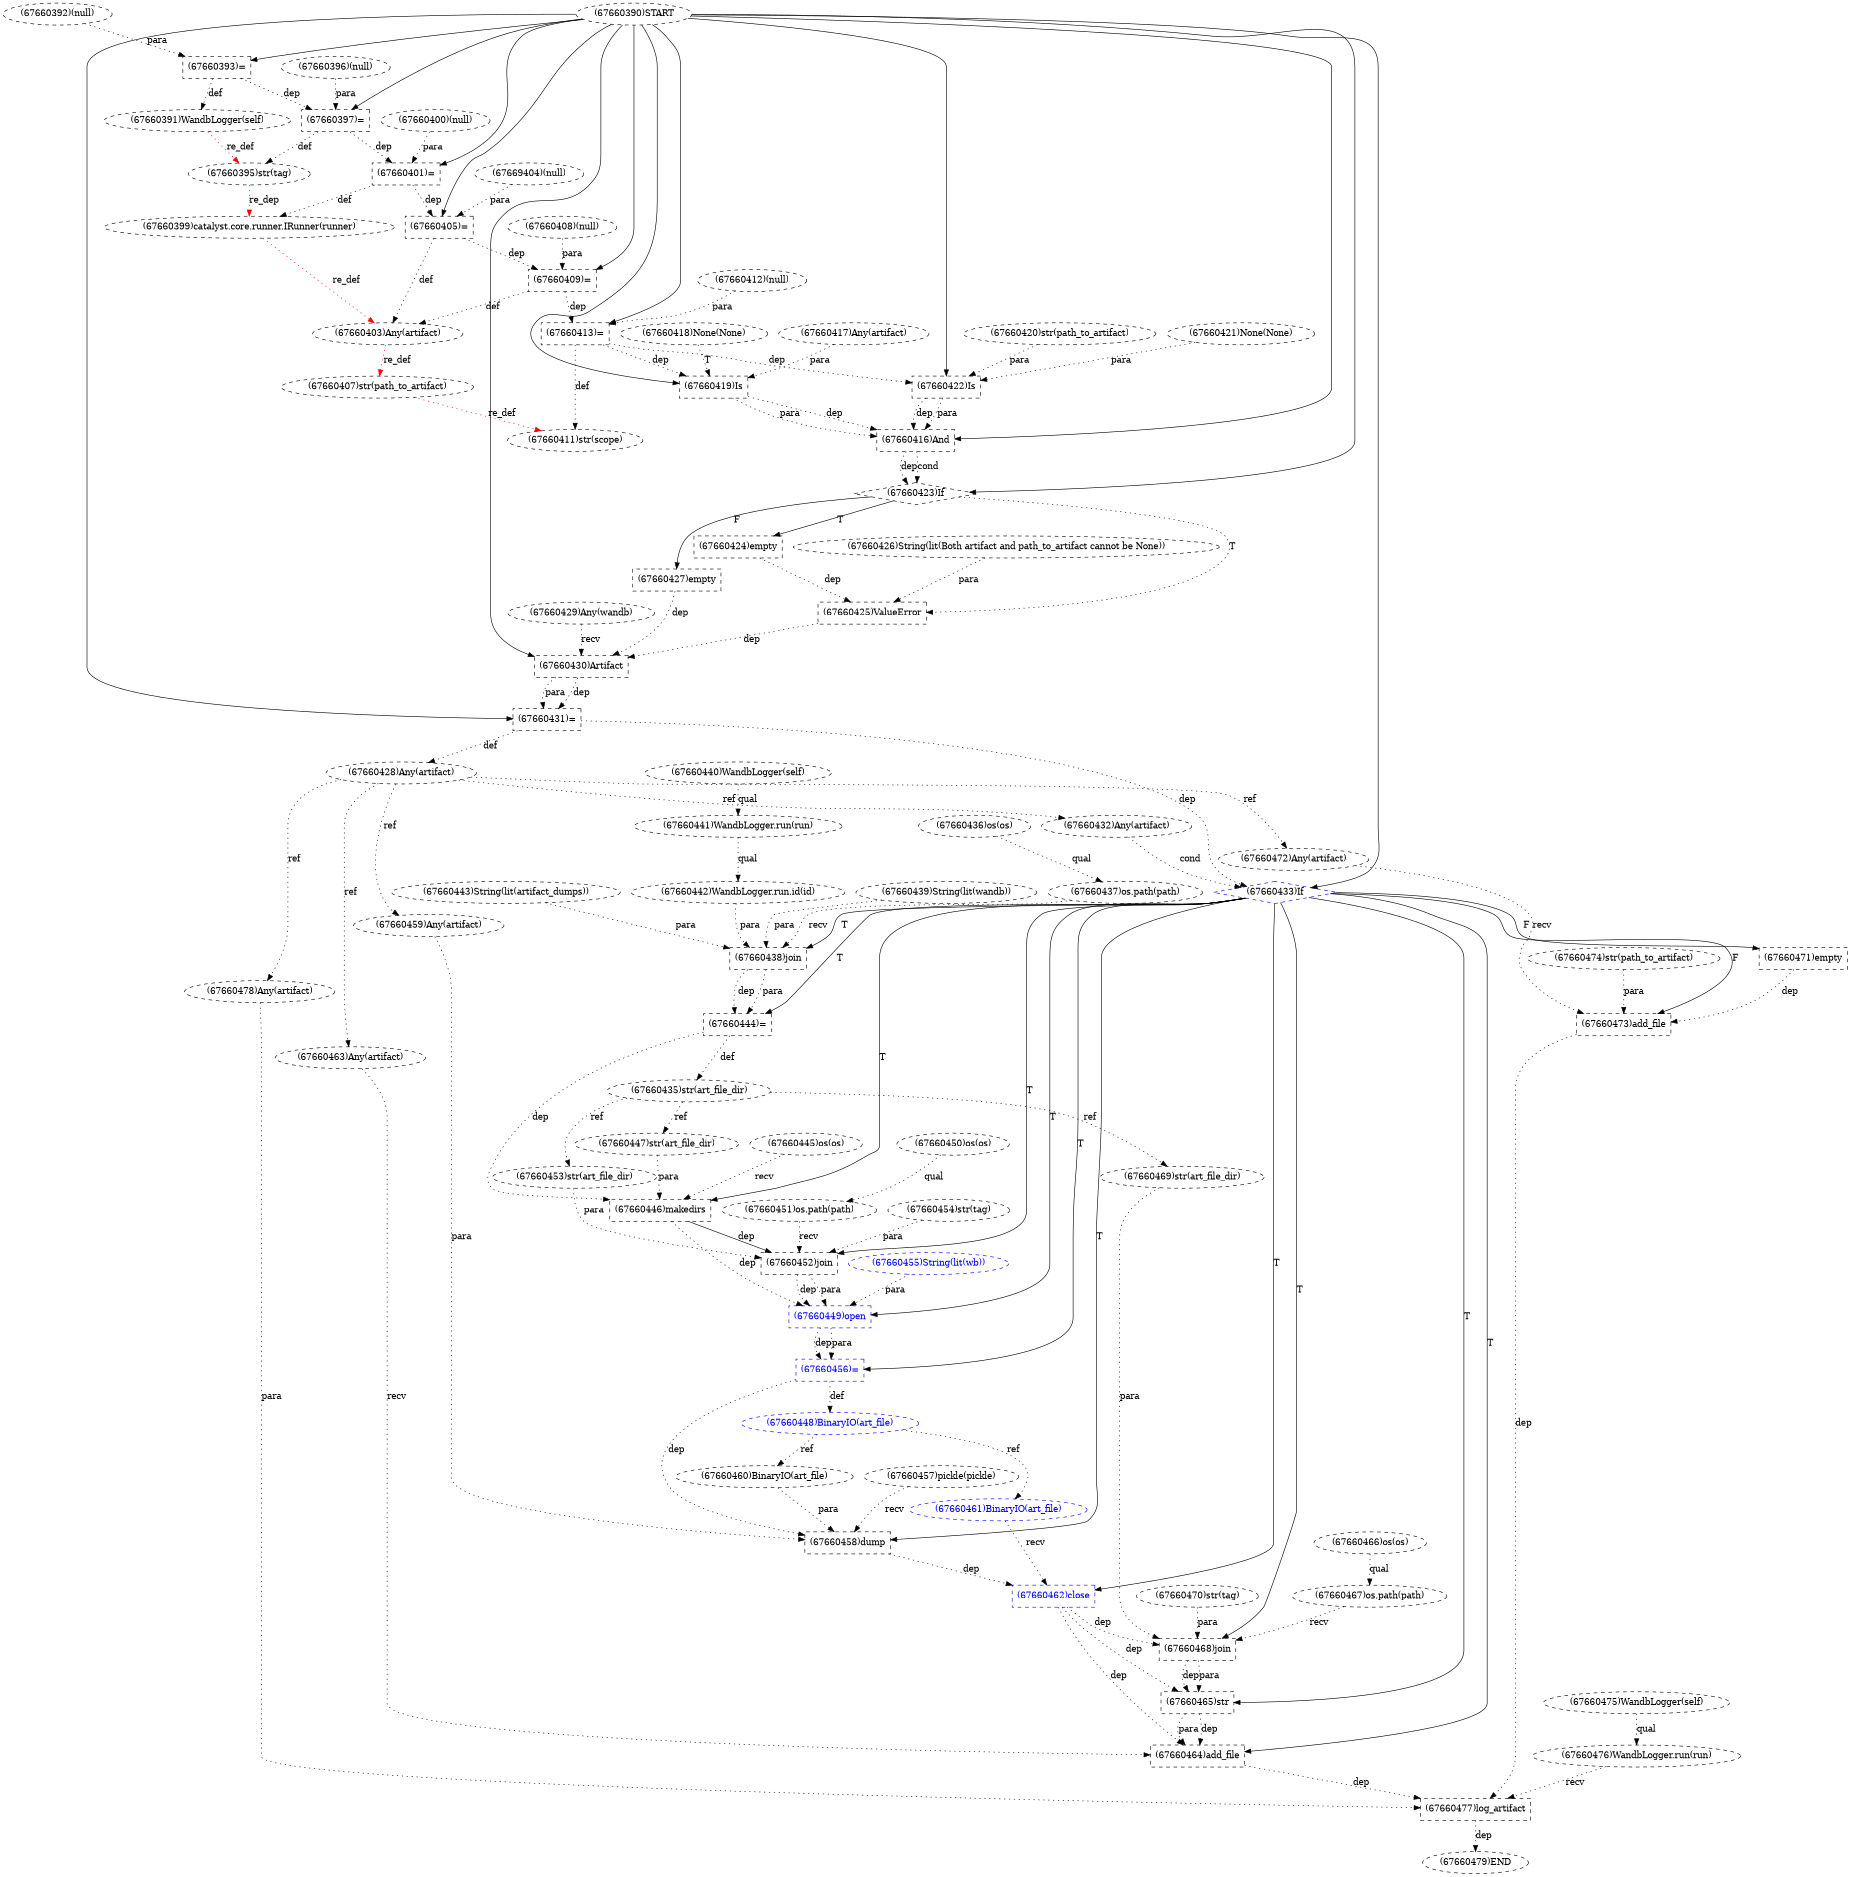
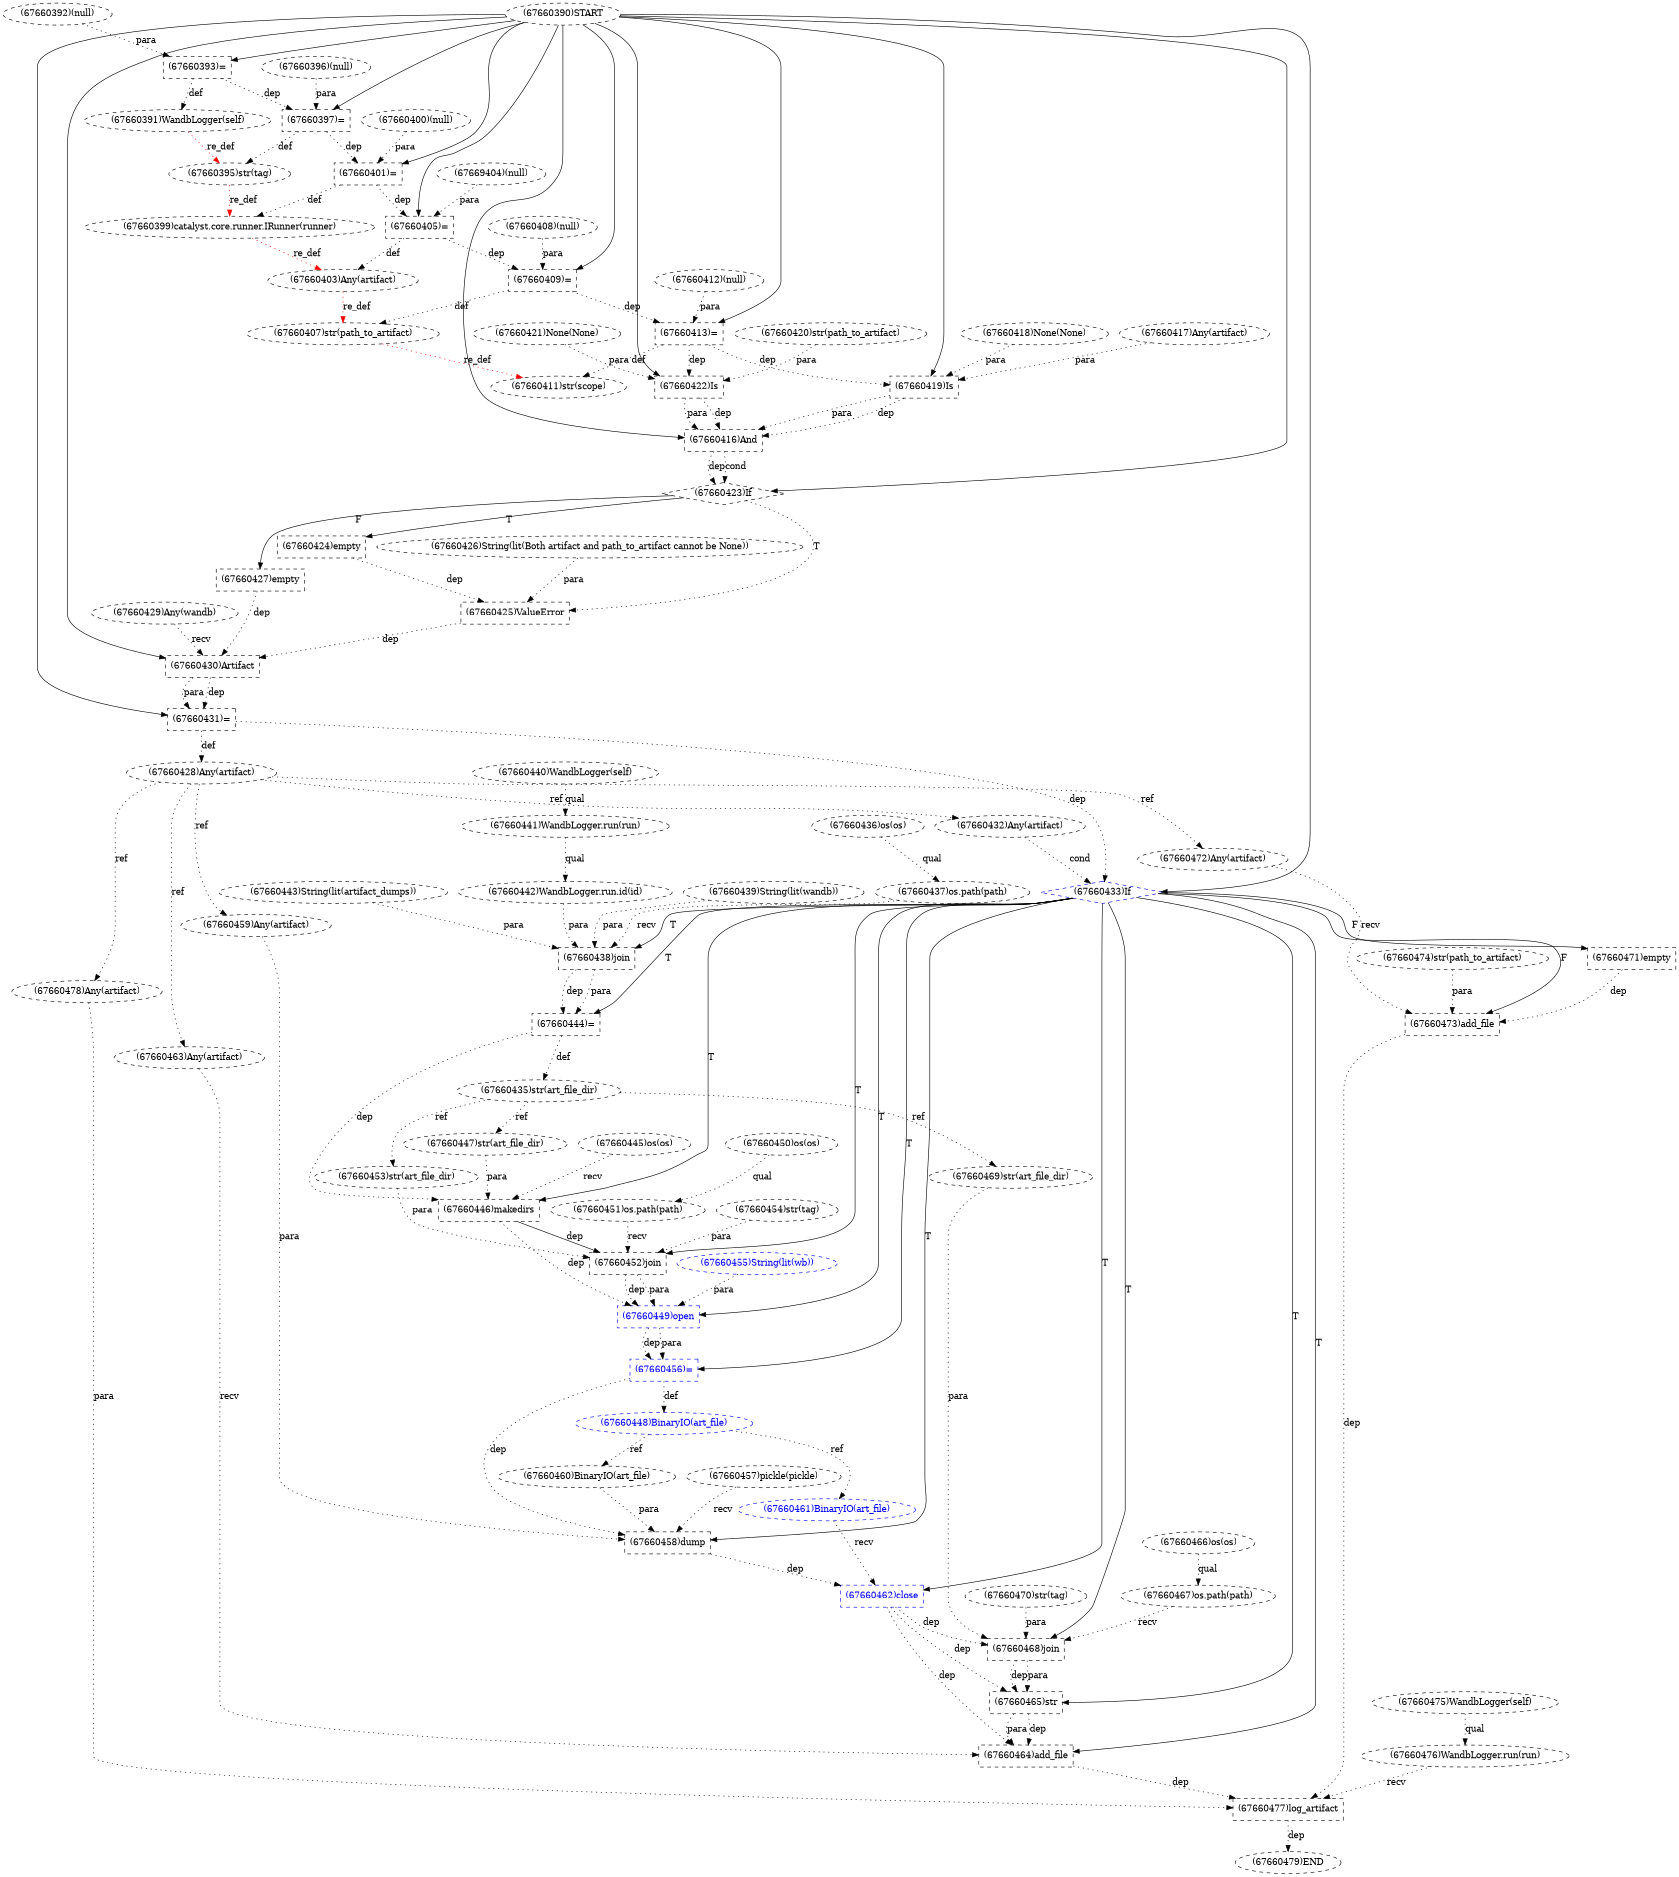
edge "(67660395)str(tag)" -> "(67660399)catalyst.core.runner.IRunner(runner)": label "re_dep" -> "re_def"
edge "(67660409)=" -> "(67660403)Any(artifact)": now "(67660409)=" -> "(67660407)str(path_to_artifact)"
edge "(67660418)None(None)" -> "(67660419)Is": label "T" -> "para"
